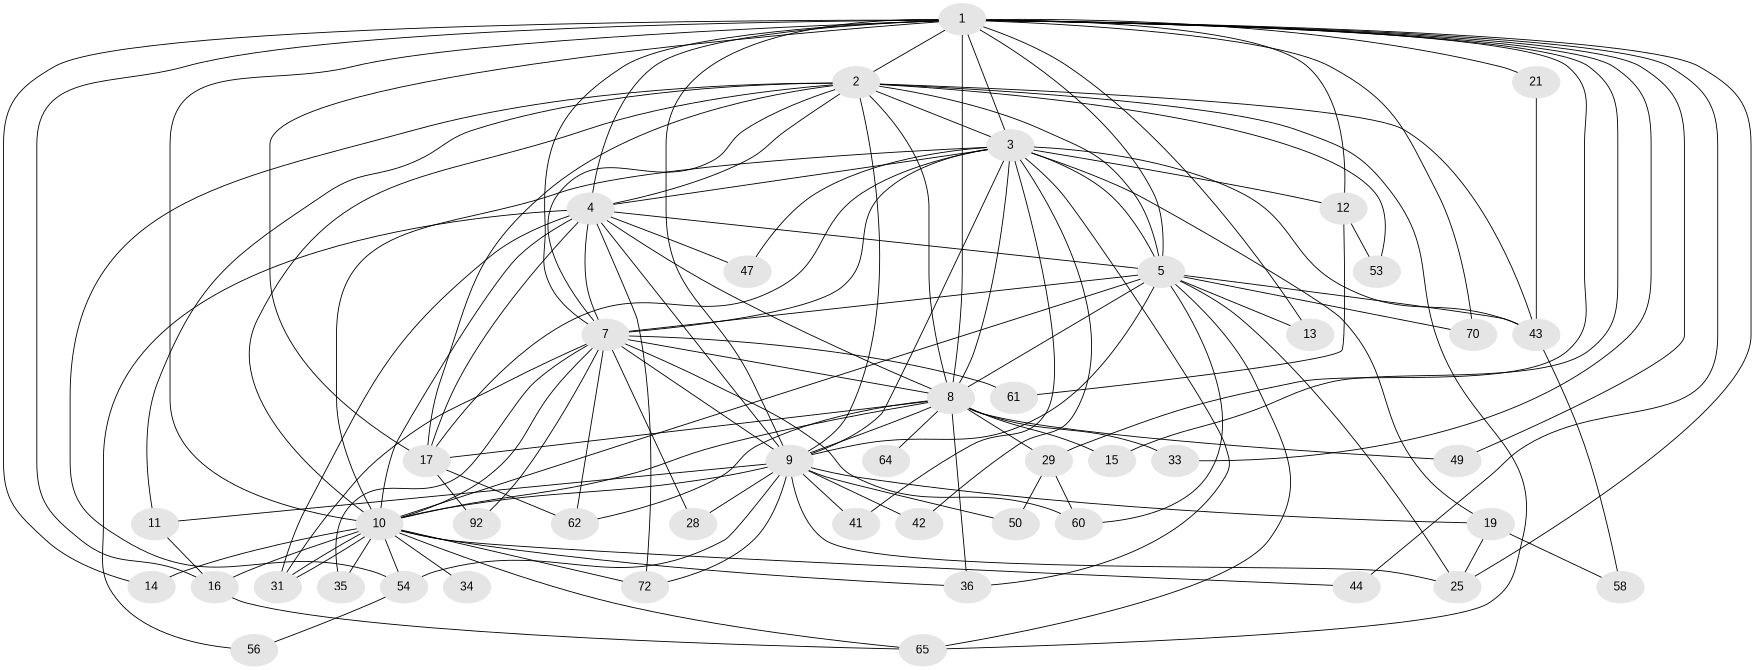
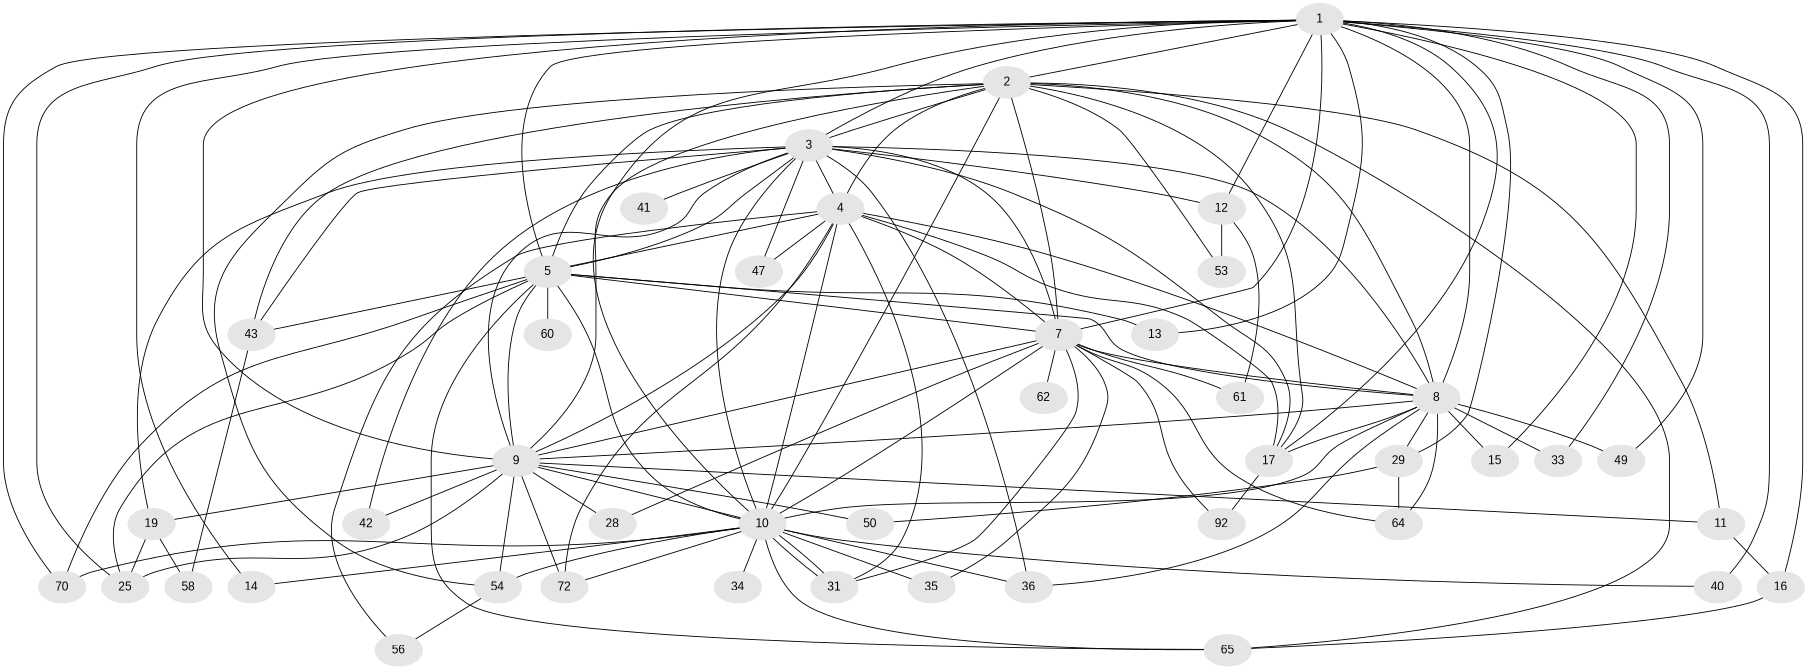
edge "1" -- "4": removed
node "21": removed
edge "8" -- "62": removed
edge "7" -- "60": now "7" -- "64"
edge "29" -- "60": now "29" -- "64"
edge "9" -- "41": removed
edge "17" -- "62": removed
edge "10" -- "16": now "10" -- "70"
node "44": label "44" -> "40"
